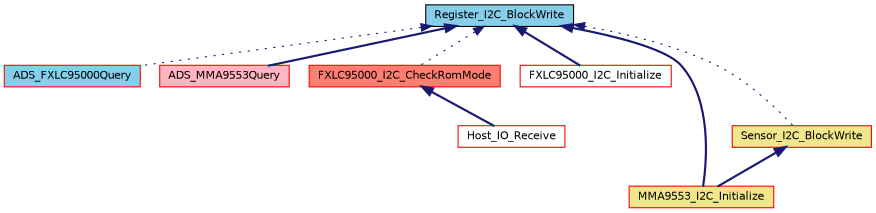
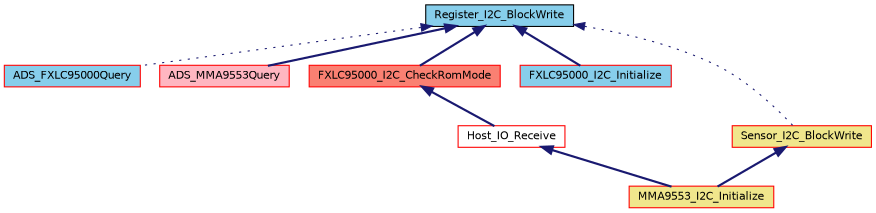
edge "FXLC95000_I2C_CheckRomMode" -> "Register_I2C_BlockWrite": style dotted -> bold
edge "MMA9553_I2C_Initialize" -> "Register_I2C_BlockWrite": now "MMA9553_I2C_Initialize" -> "Host_IO_Receive"
node "FXLC95000_I2C_Initialize": fillcolor white -> skyblue
